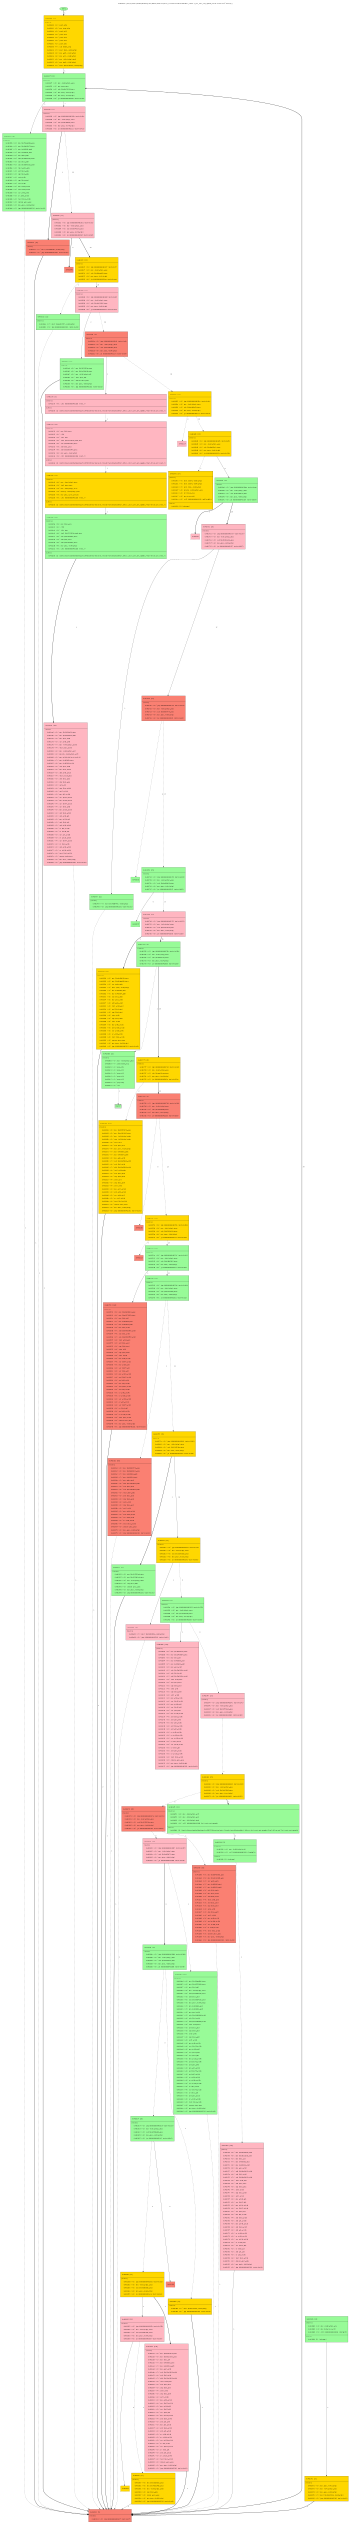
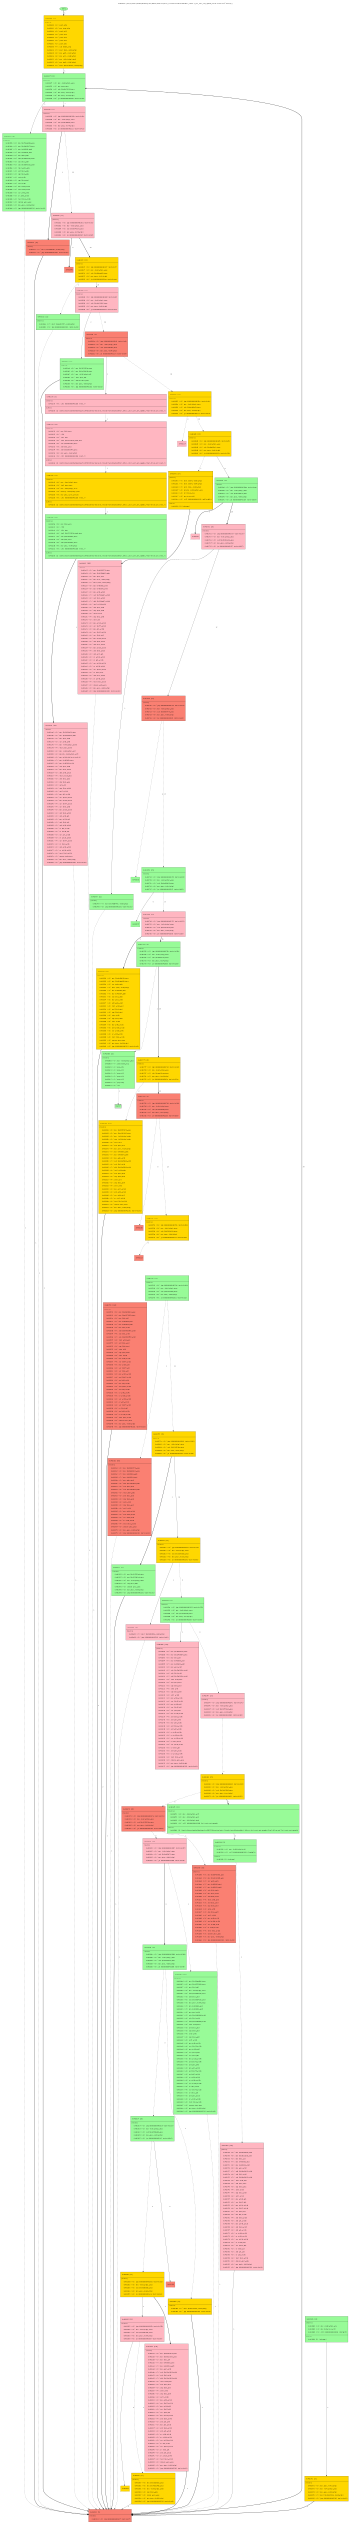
node "0x401a1f [163]": added
node "0x4017ca [25]": removed
